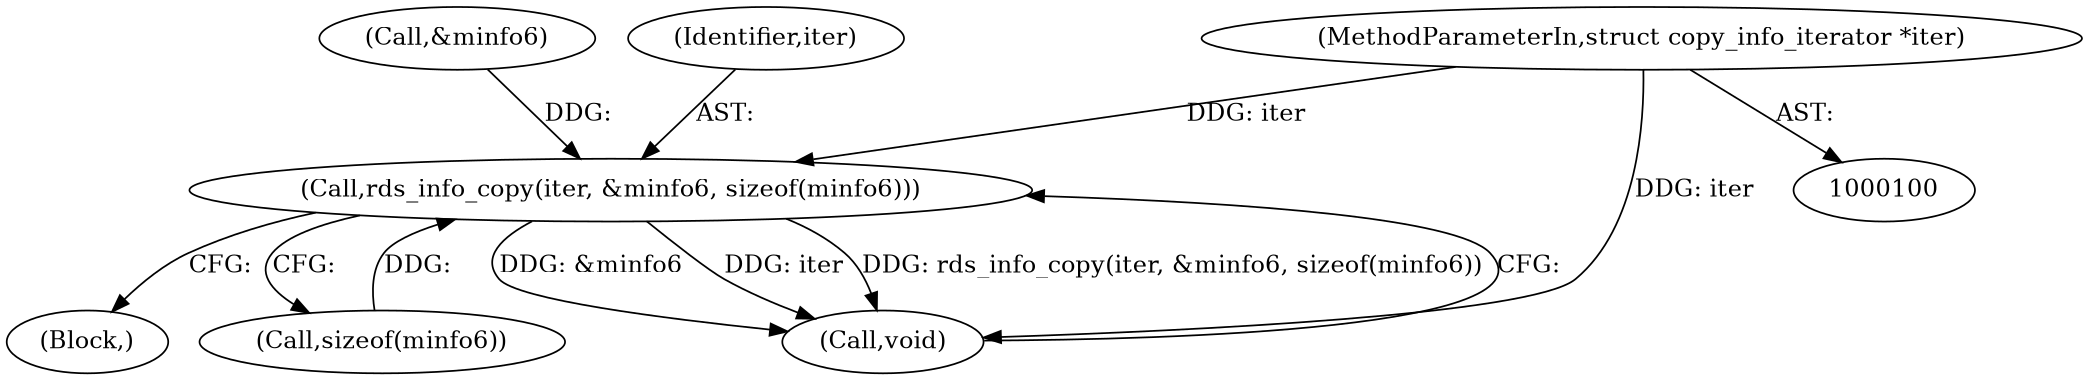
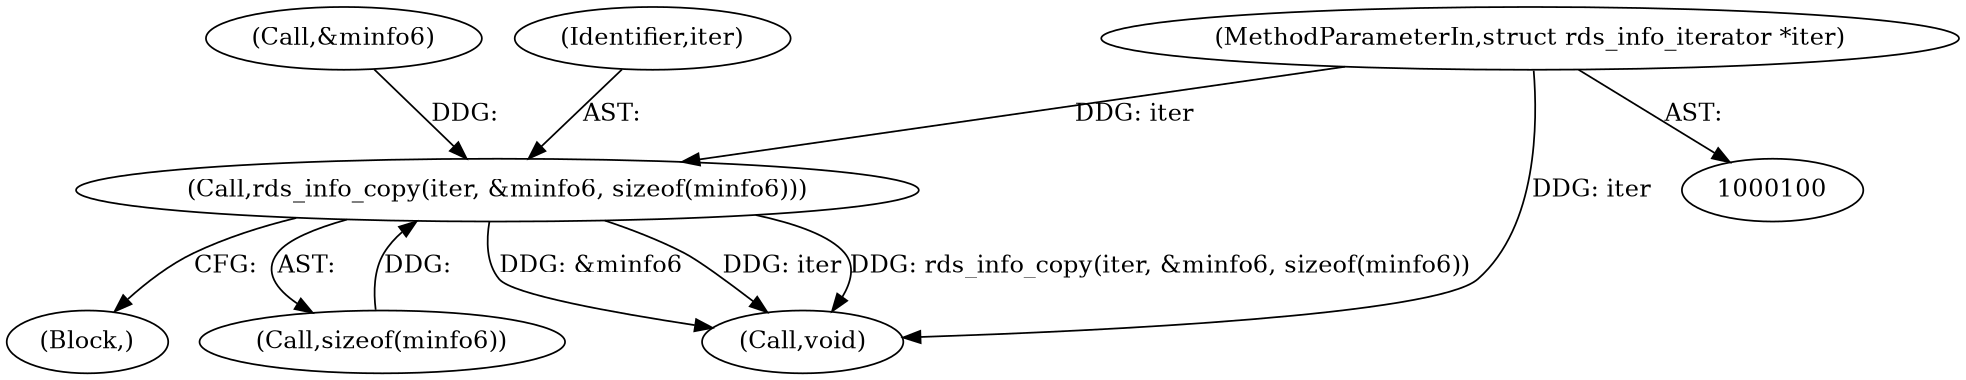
node "(MethodParameterIn,struct copy_info_iterator *iter)": label "(MethodParameterIn,struct copy_info_iterator *iter)" -> "(MethodParameterIn,struct rds_info_iterator *iter)"
edge "(Call,rds_info_copy(iter, &minfo6, sizeof(minfo6)))" -> "(Call,sizeof(minfo6))": label "CFG: " -> "AST: "
edge "(Call,void)" -> "(Call,rds_info_copy(iter, &minfo6, sizeof(minfo6)))": removed, label "CFG:"
